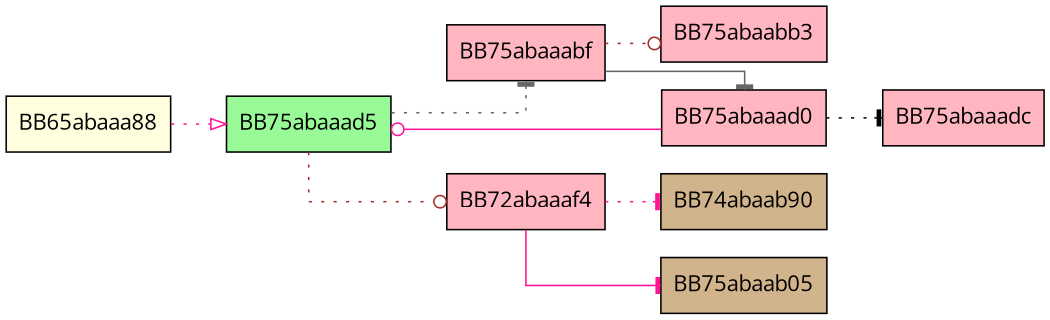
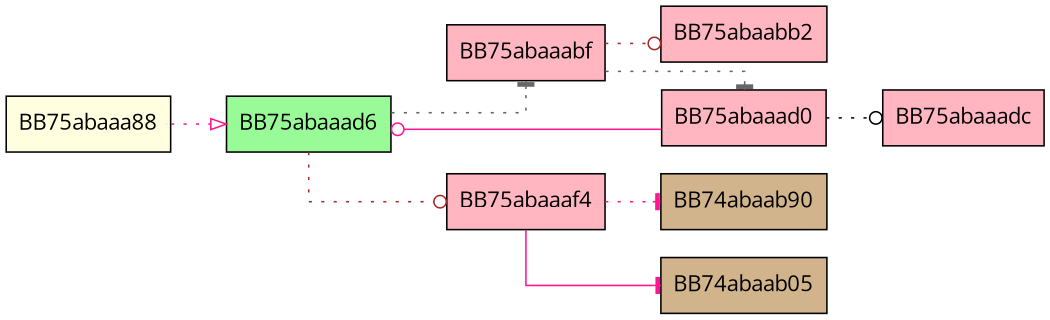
node "BB75abaabb3": label "BB75abaabb3" -> "BB75abaabb2"
edge "BB75abaaabf" -> "BB75abaaad0": style solid -> dotted
edge "BB75abaaad0" -> "BB75abaaadc": arrowhead tee -> odot
node "BB65abaaa88": label "BB65abaaa88" -> "BB75abaaa88"
node "BB75abaaad5": label "BB75abaaad5" -> "BB75abaaad6"
node "BB72abaaaf4": label "BB72abaaaf4" -> "BB75abaaaf4"
node "BB75abaab05": label "BB75abaab05" -> "BB74abaab05"
